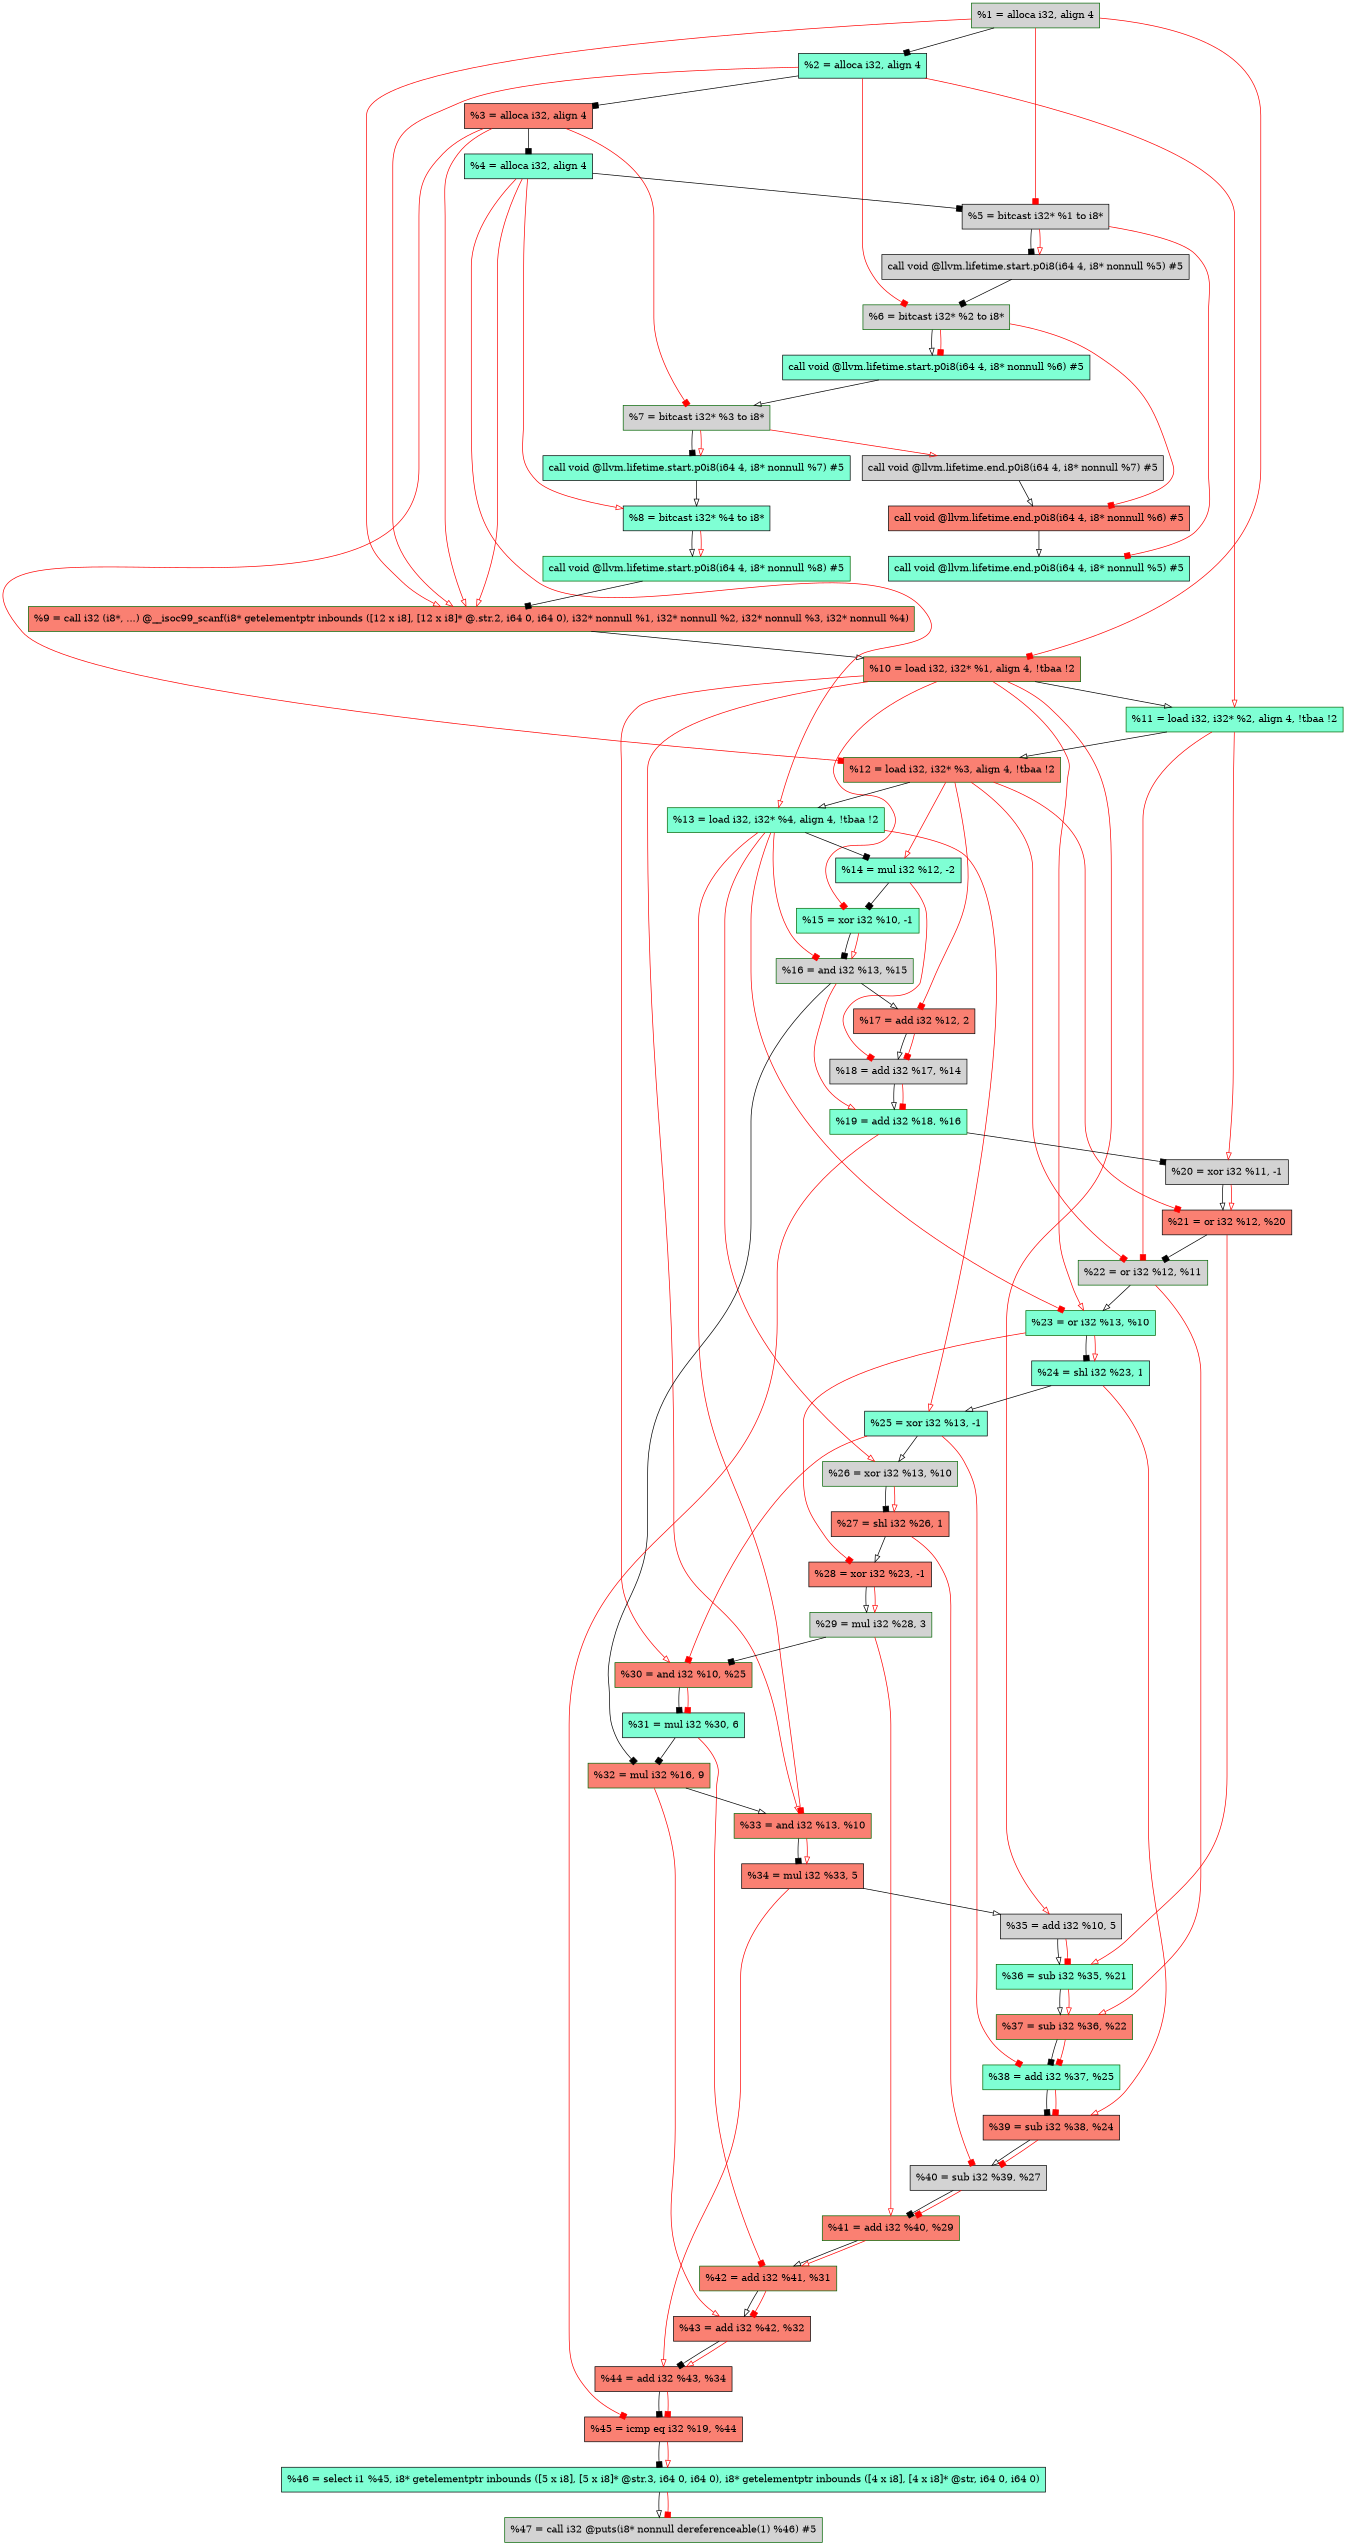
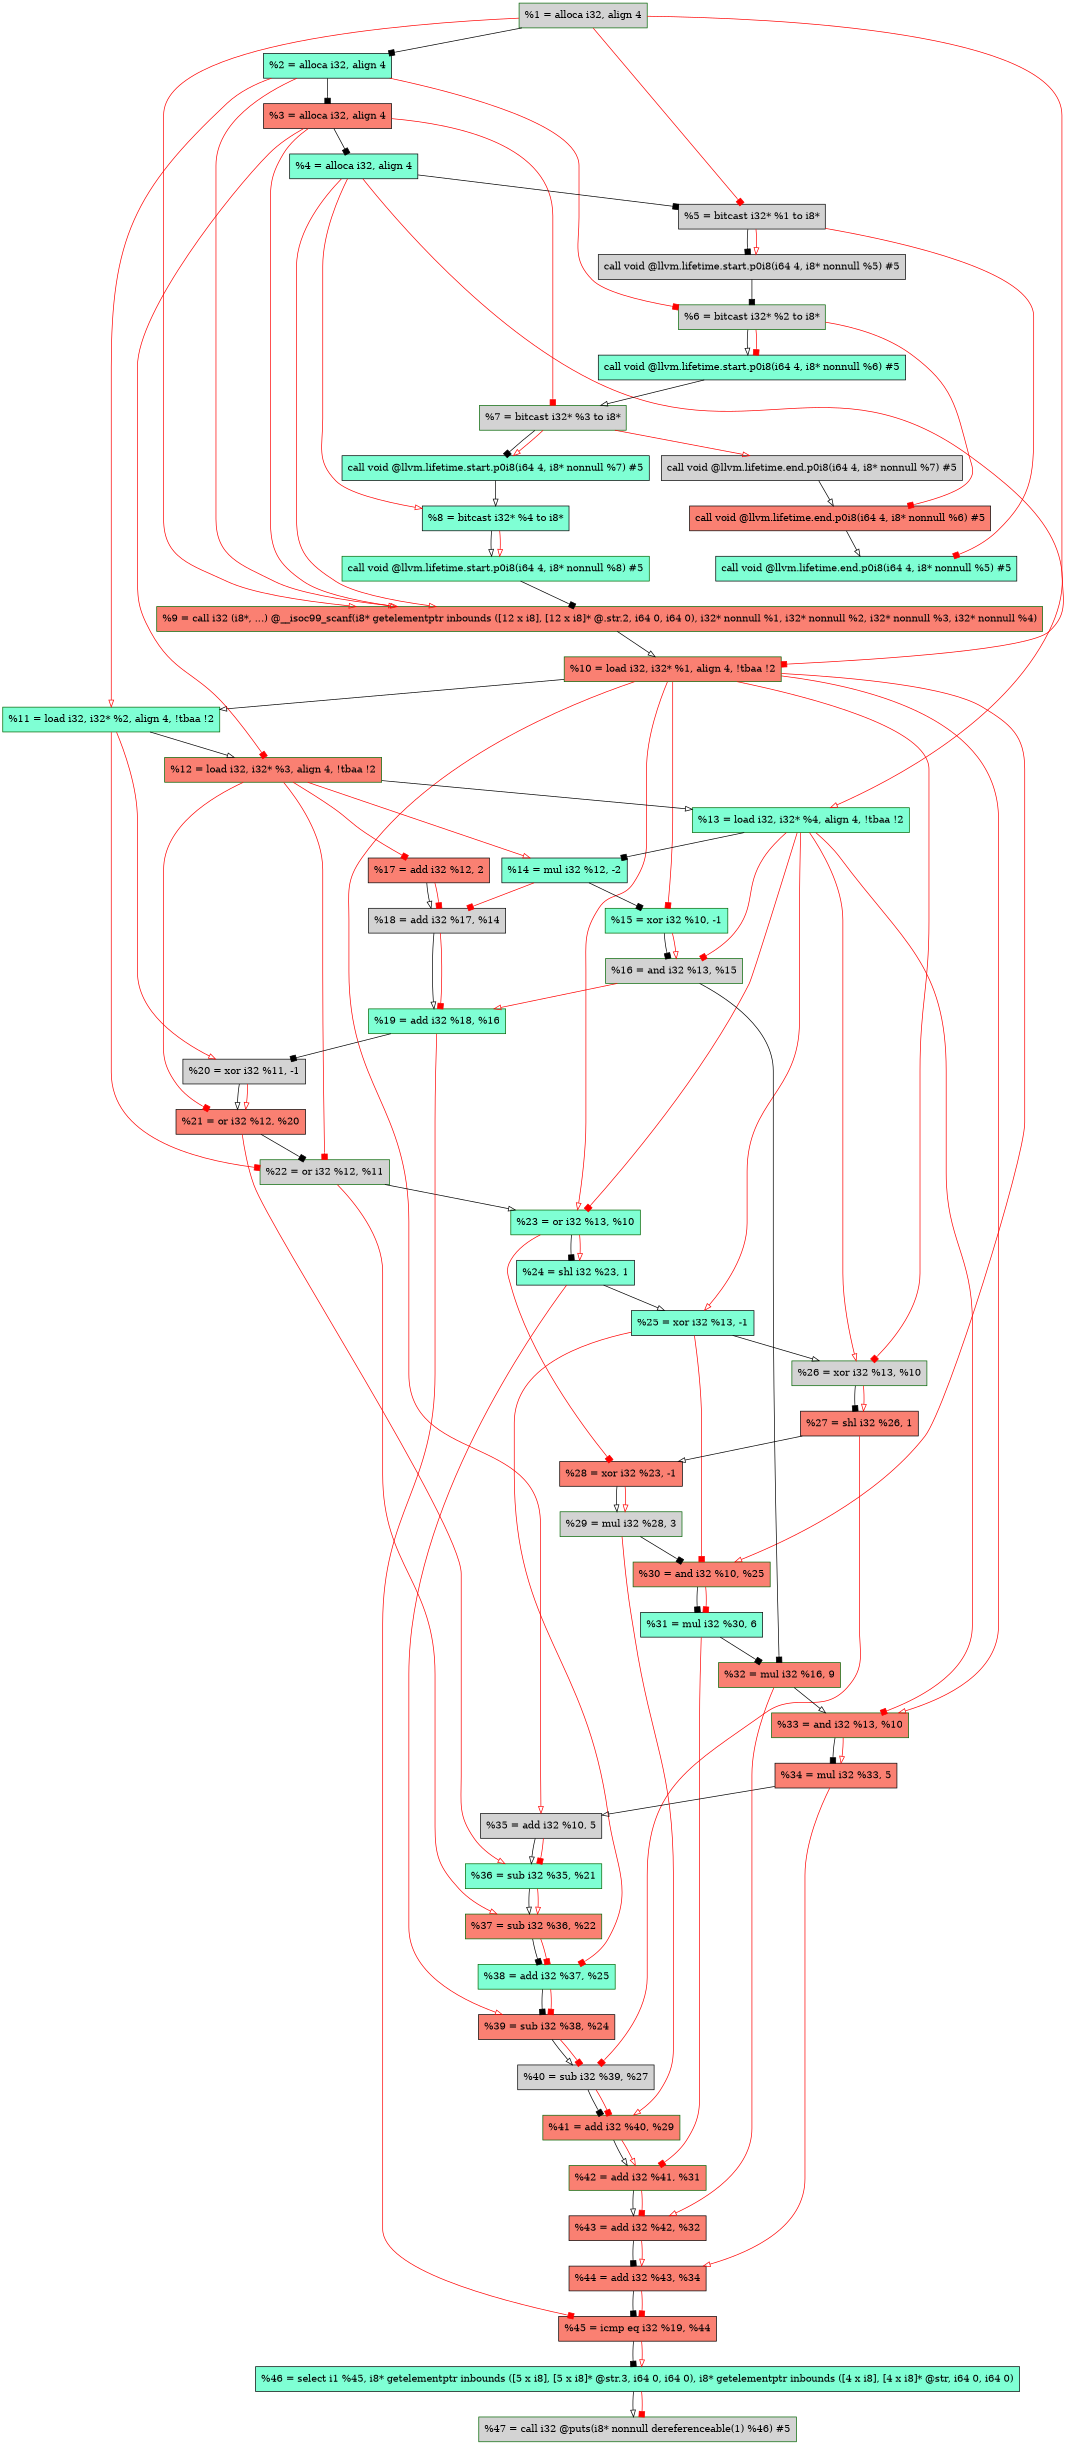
edge "%10 = load i32, i32* %1, align 4, !tbaa !2" -> "%26 = xor i32 %13, %10": added
edge "%16 = and i32 %13, %15" -> "%17 = add i32 %12, 2": removed
